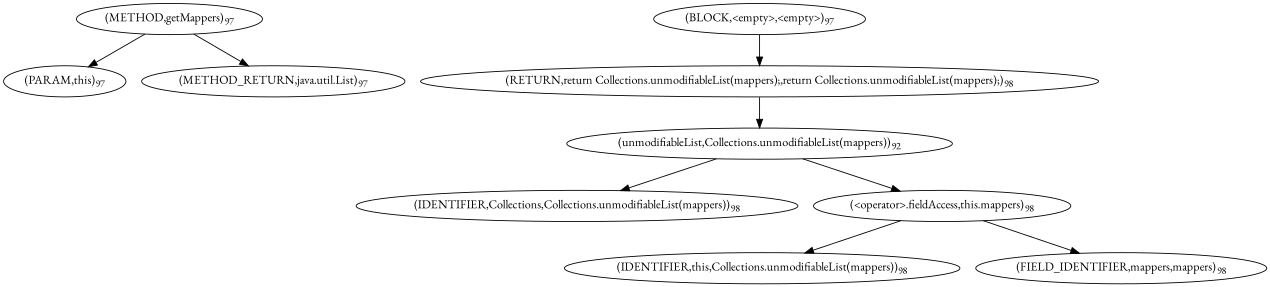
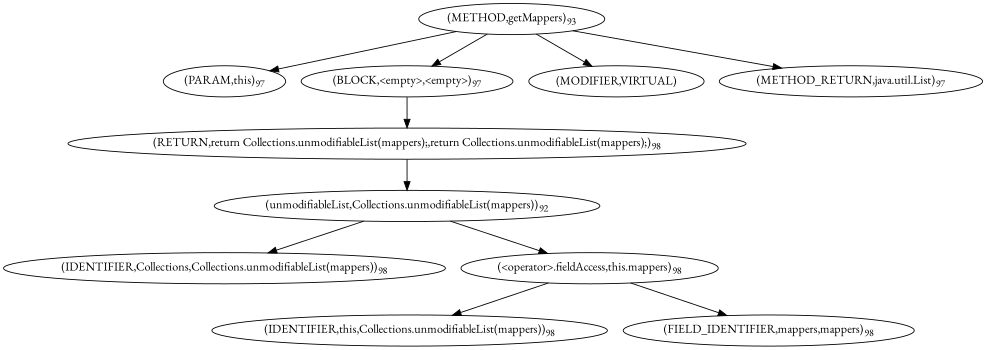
node "(METHOD,getMappers)": text "97" -> "93"
edge "(METHOD,getMappers)" -> "(BLOCK,<empty>,<empty>)": added
node "(MODIFIER,VIRTUAL)": added
